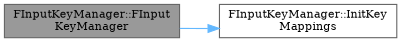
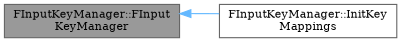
edge "FInputKeyManager::FInput KeyManager" -> "FInputKeyManager::InitKey Mappings": reversed
